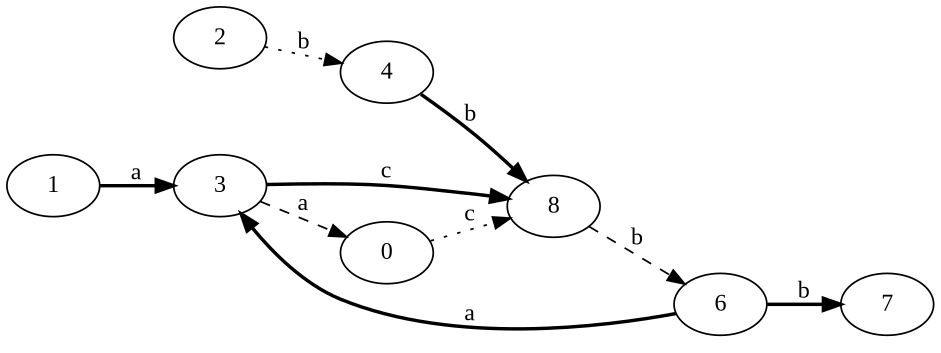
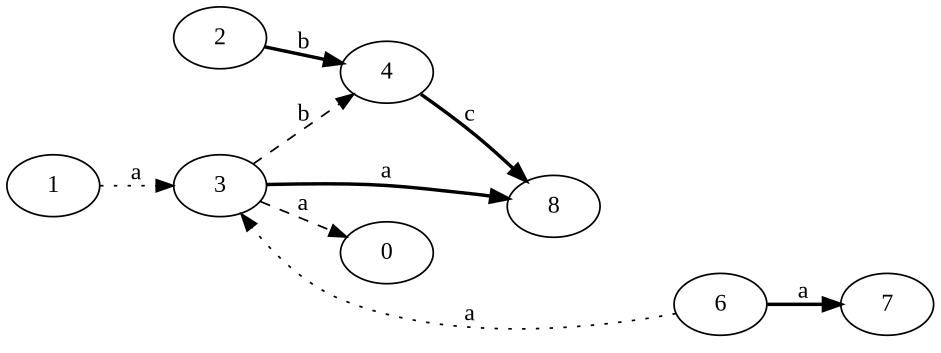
edge "2" -> "4": style dotted -> bold
edge "4" -> "8": label "b" -> "c"
edge "3" -> "4": added, label "b"
edge "3" -> "8": label "c" -> "a"
edge "1" -> "3": style bold -> dotted
edge "0" -> "8": removed, label "c"
edge "8" -> "6": removed, label "b"
edge "6" -> "7": label "b" -> "a"
edge "6" -> "3": style bold -> dotted
